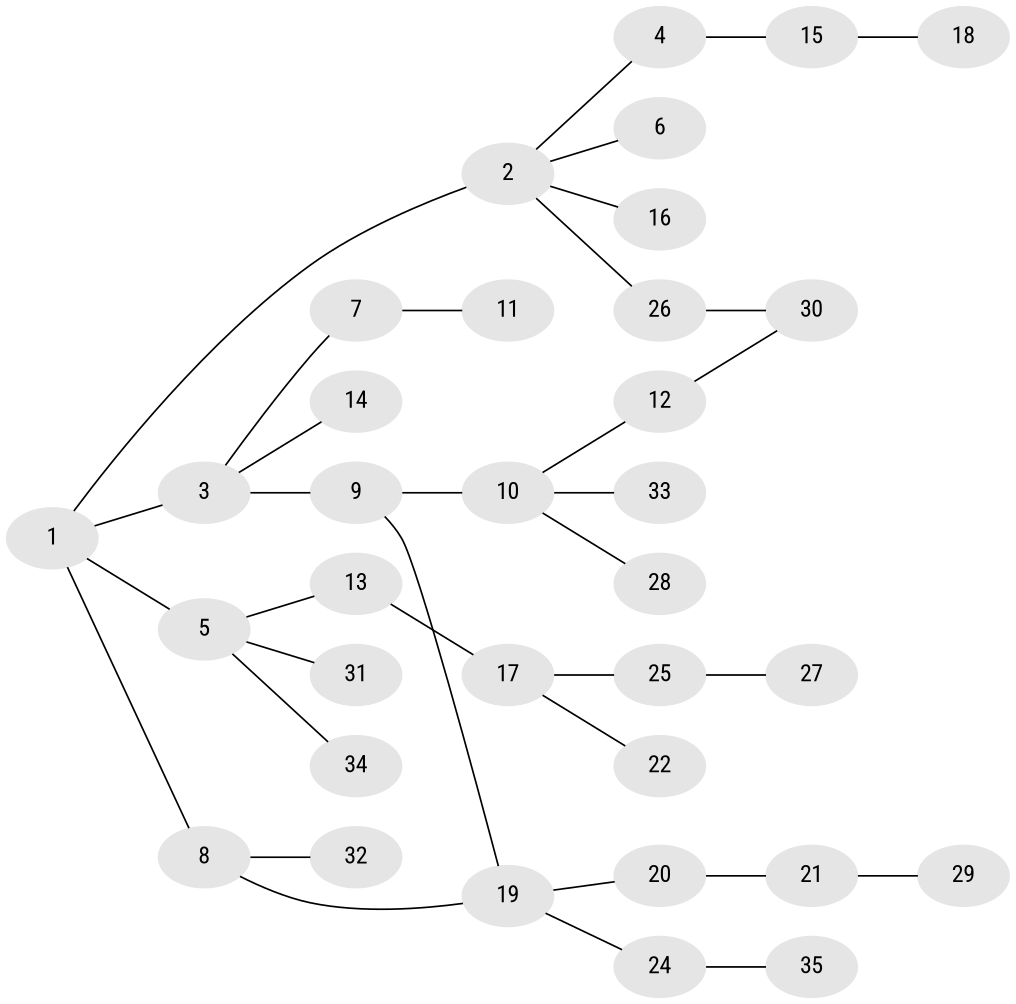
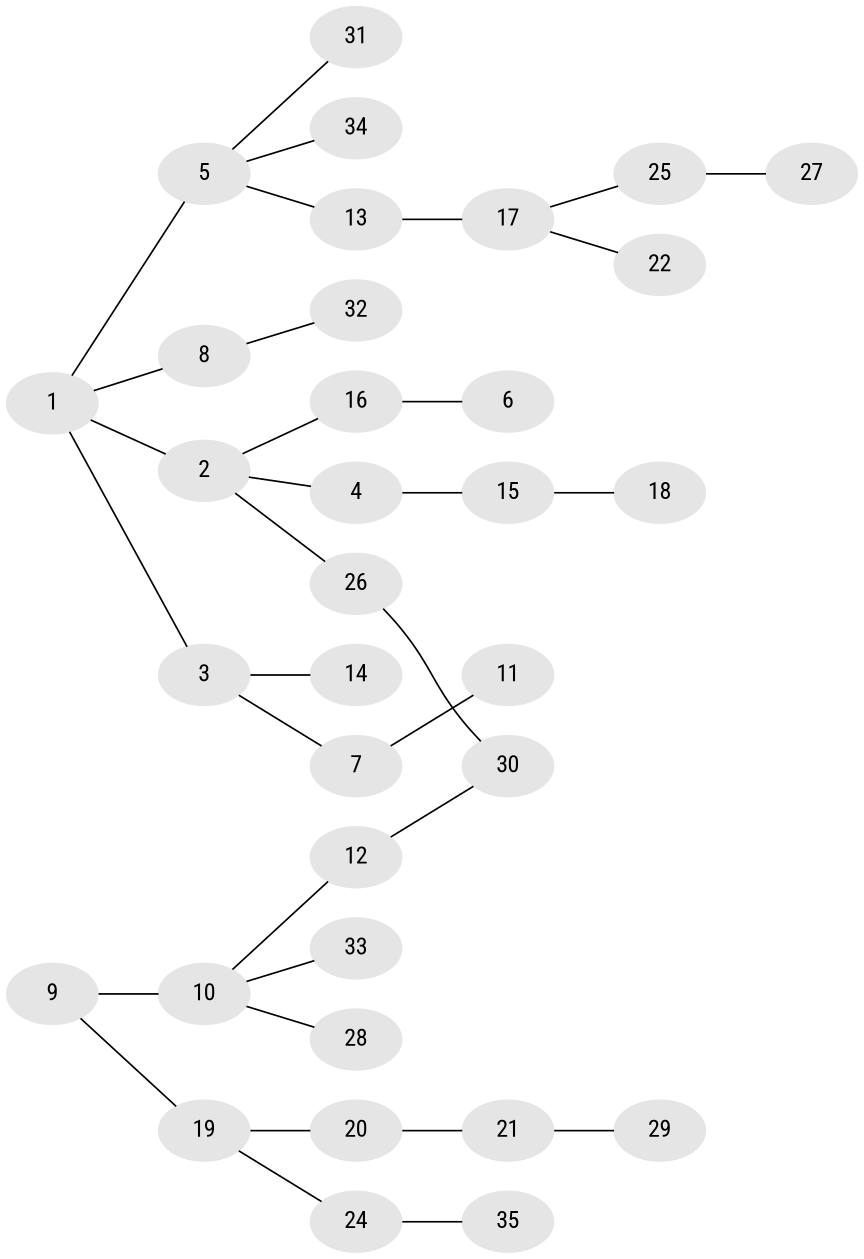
edge "6" -- "2": now "6" -- "16"
edge "3" -- "9": removed
edge "8" -- "19": removed
